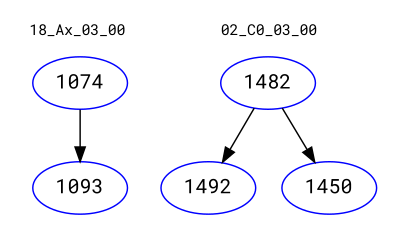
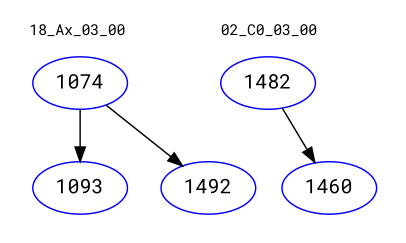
edge "1482" -> "1492": now "1074" -> "1492"
node "1450": label "1450" -> "1460"
